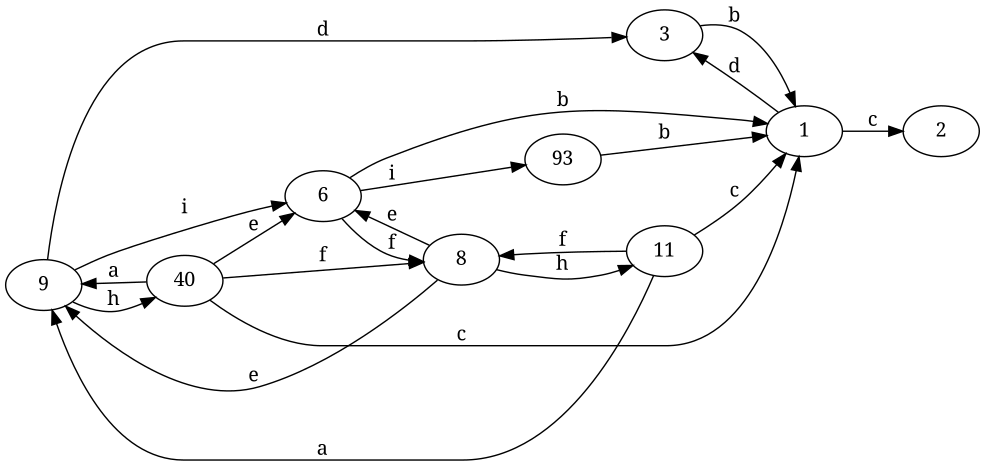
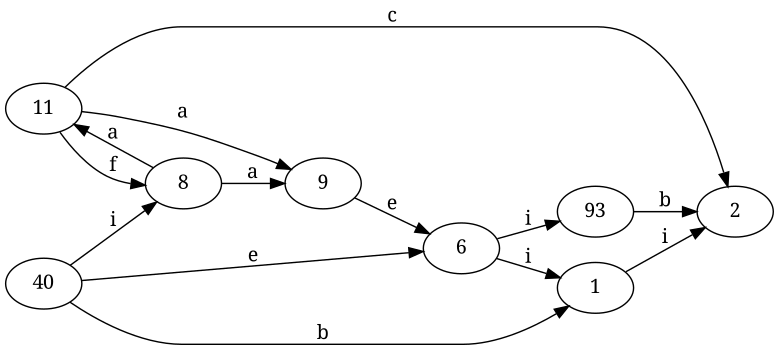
node "3": removed
edge "6" -> "1": label "b" -> "i"
edge "1" -> "2": label "c" -> "i"
edge "93" -> "1": now "93" -> "2"
edge "11" -> "1": now "11" -> "2"
edge "9" -> "6": label "i" -> "e"
edge "8" -> "6": removed, label "e"
edge "6" -> "8": removed, label "f"
edge "40" -> "8": label "f" -> "i"
edge "8" -> "11": label "h" -> "a"
edge "40" -> "9": removed, label "a"
edge "9" -> "40": removed, label "h"
edge "40" -> "1": label "c" -> "b"
edge "8" -> "9": label "e" -> "a"
